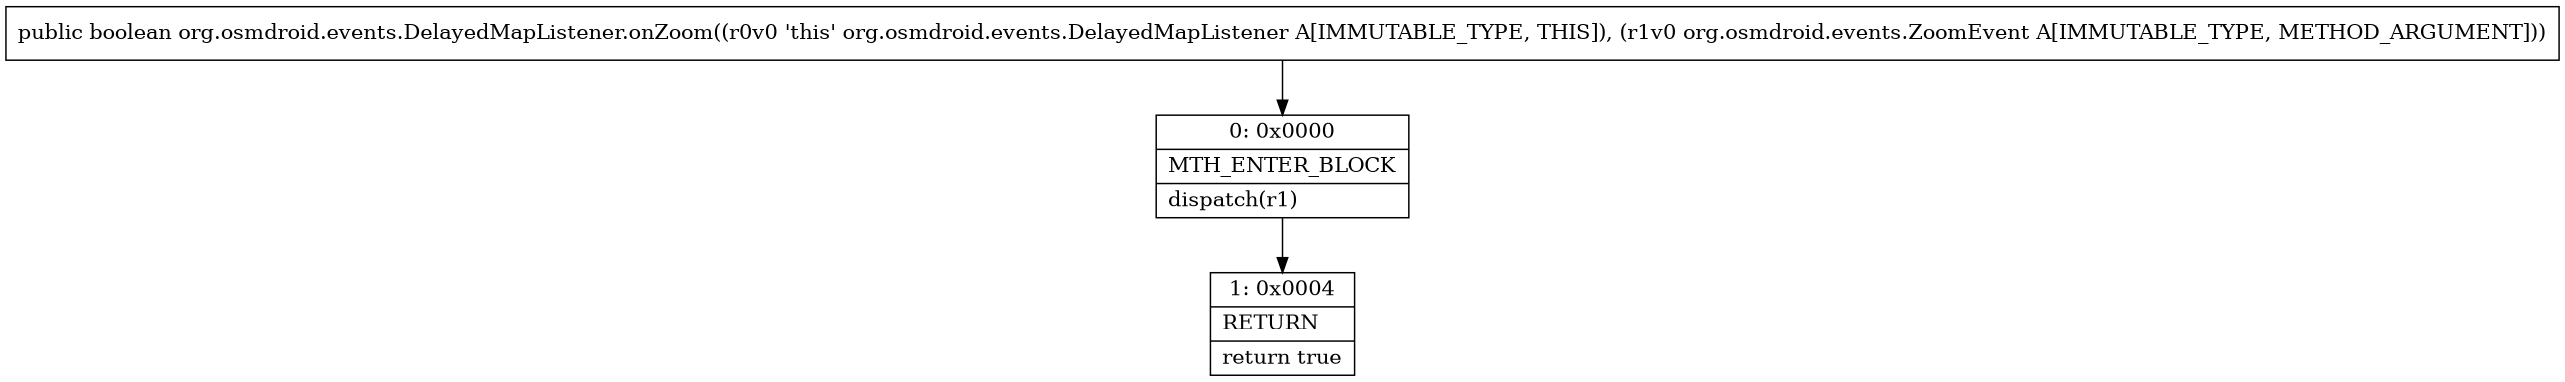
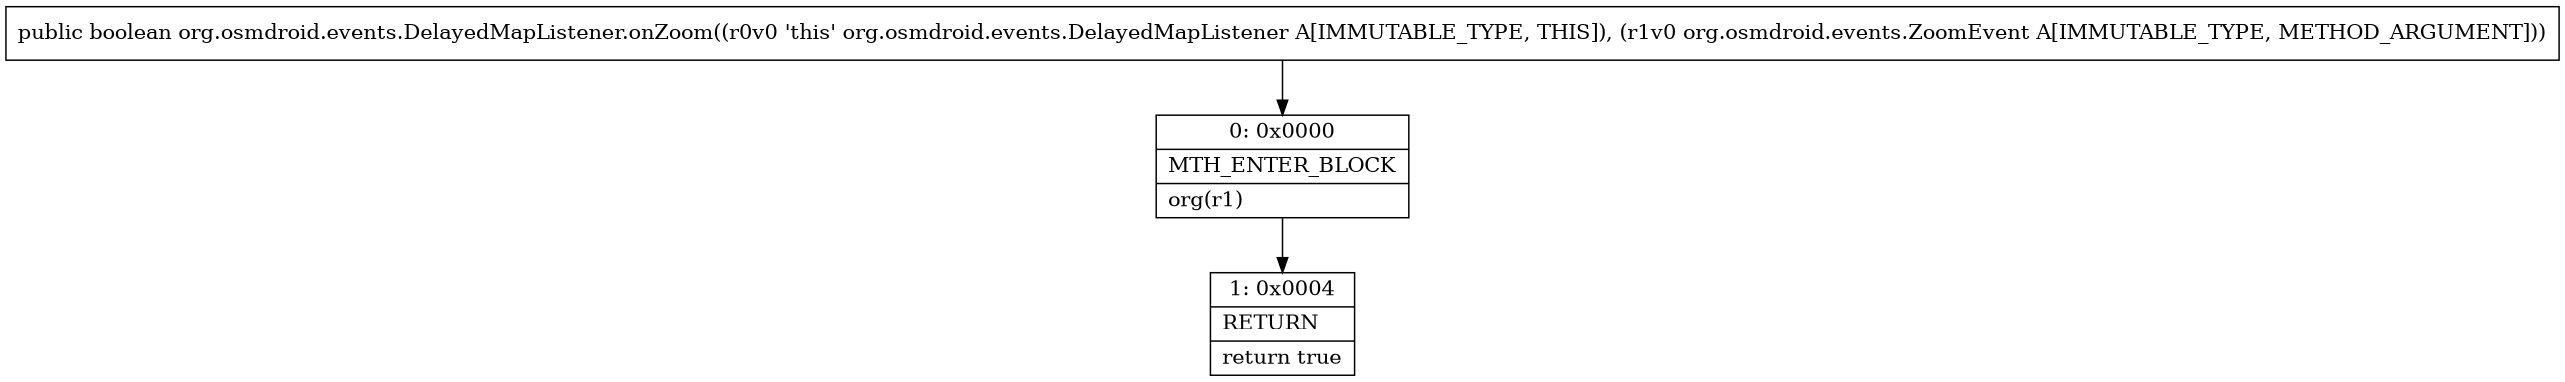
node "0: 0x0000": text "dispatch(r1)" -> "org(r1)"
